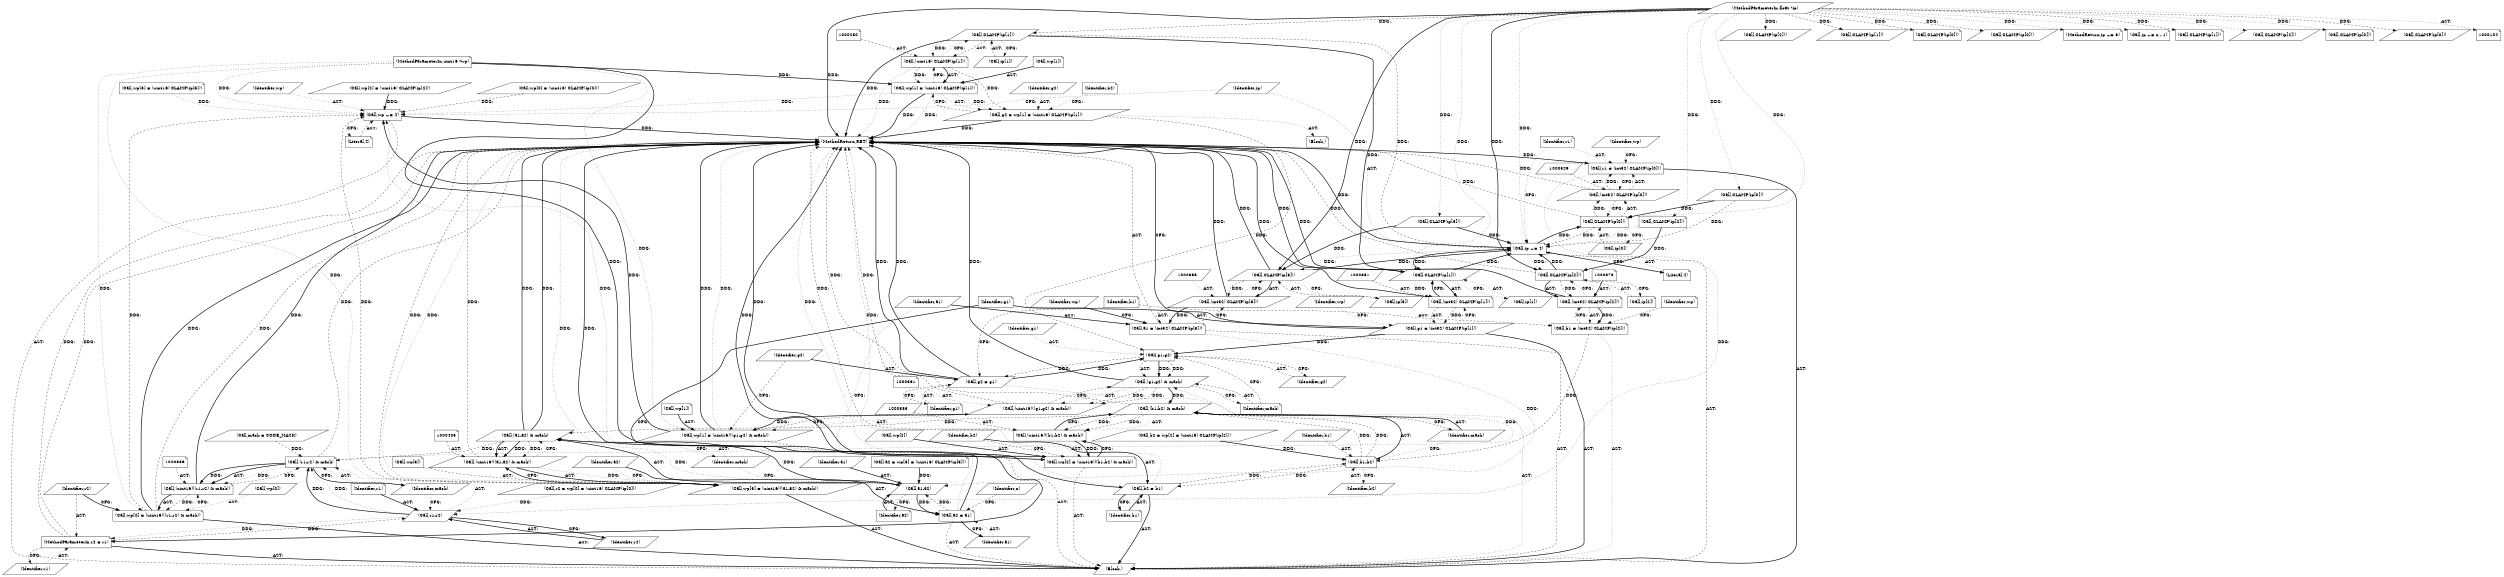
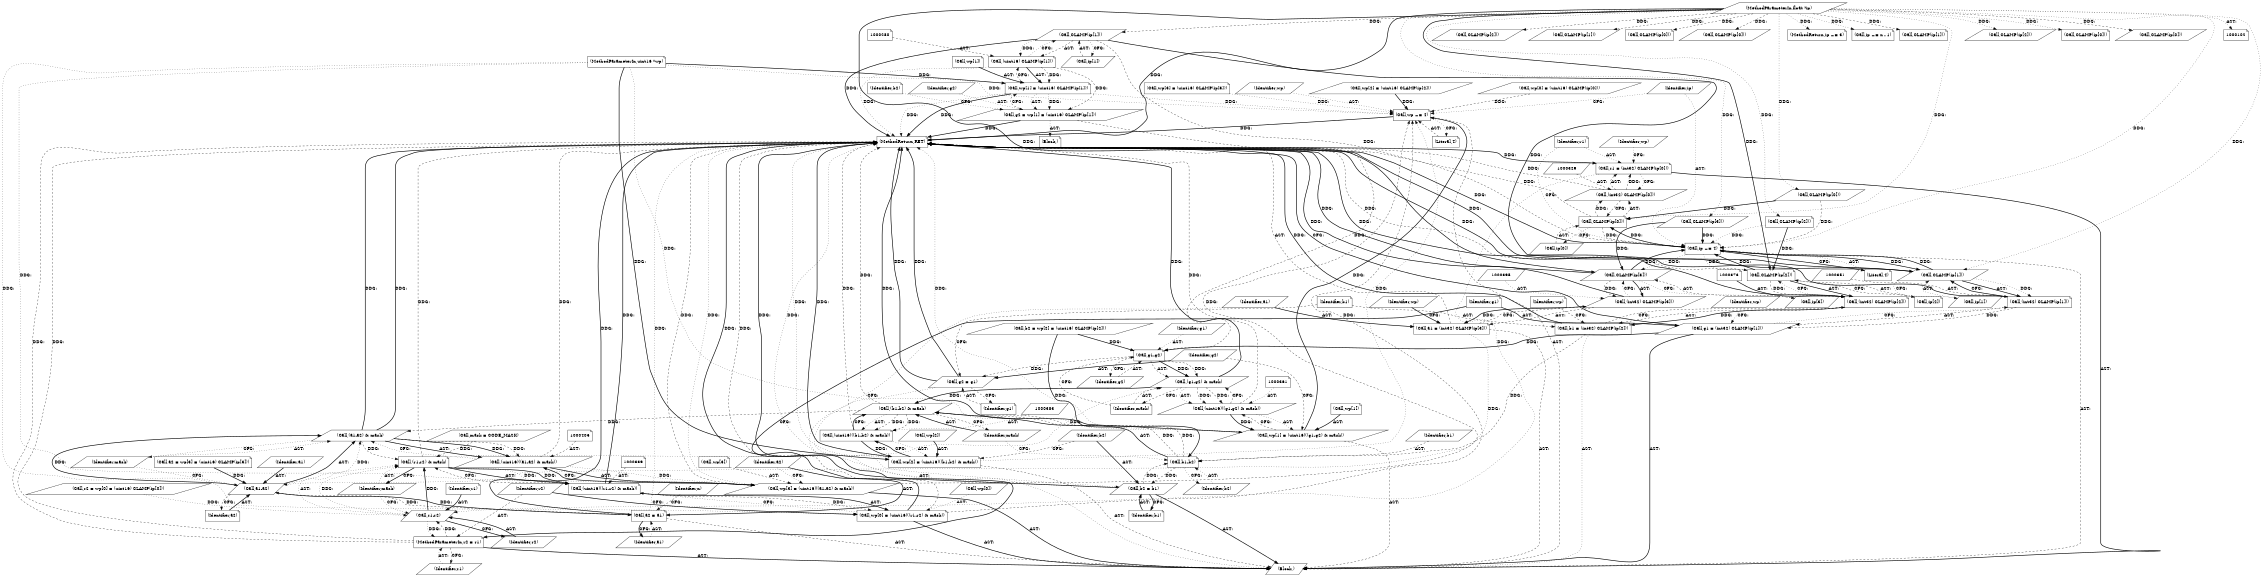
edge "(Call,b1 = (int32) CLAMP(ip[2]))" -> "(MethodReturn,RET)": added, label "DDG:"
edge "(Call,g2 = g1)" -> "(Call,g1-g2)": now "(Call,b2 = wp[2] = (uint16) CLAMP(ip[2]))" -> "(Call,g1-g2)"
edge "1000383" -> "(Call,(uint16)((b1-b2) & mask))": style dashed -> dotted
